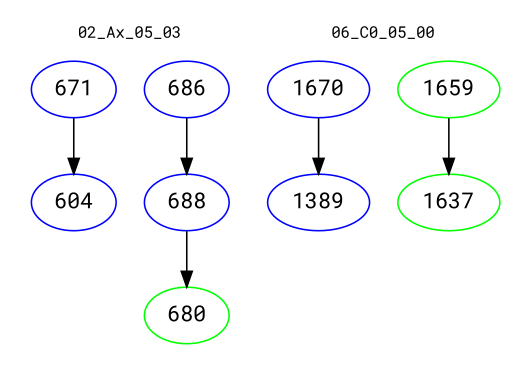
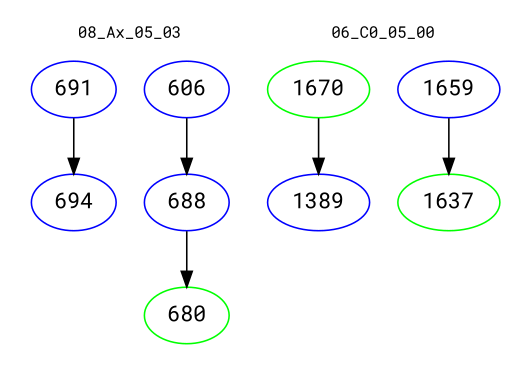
cluster "02_Ax_05_03": label "02_Ax_05_03" -> "08_Ax_05_03"
node "671": label "671" -> "691"
node "686": label "686" -> "606"
node "1670": color blue -> green
node "1659": color green -> blue
node "604": label "604" -> "694"
